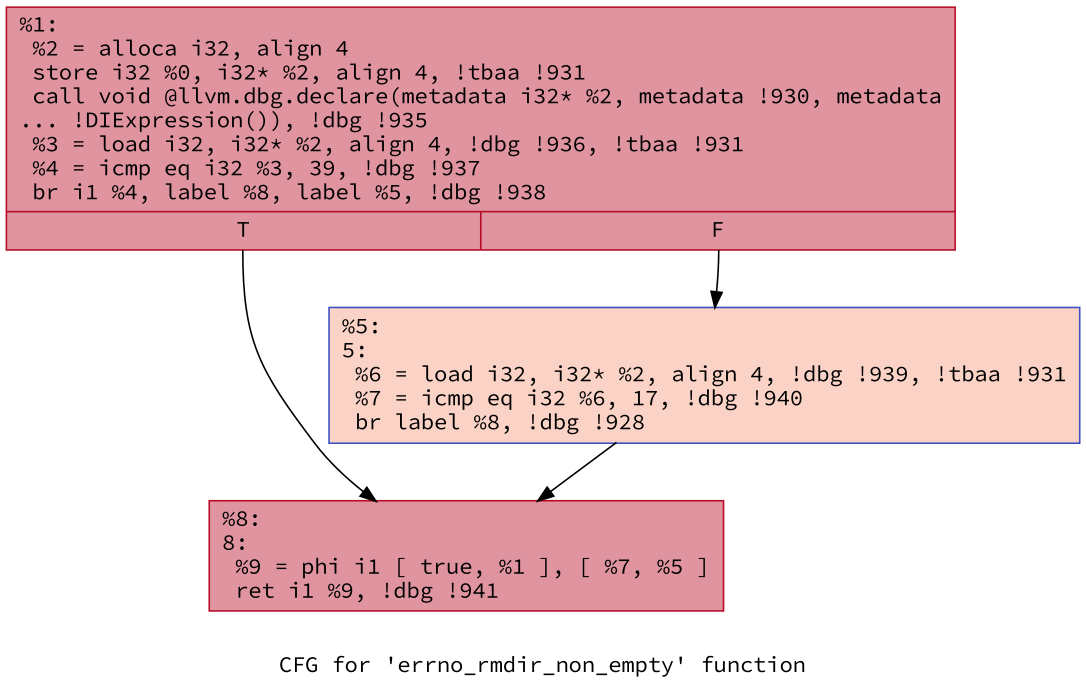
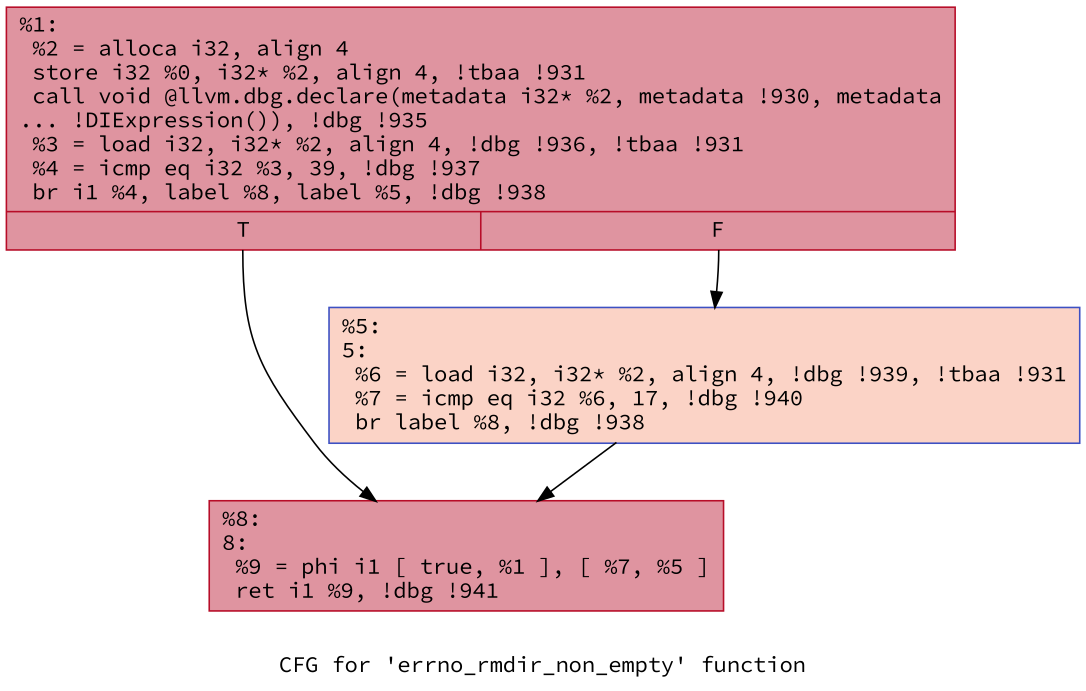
node "%5:": text "br label %8, !dbg !928" -> "br label %8, !dbg !938"
